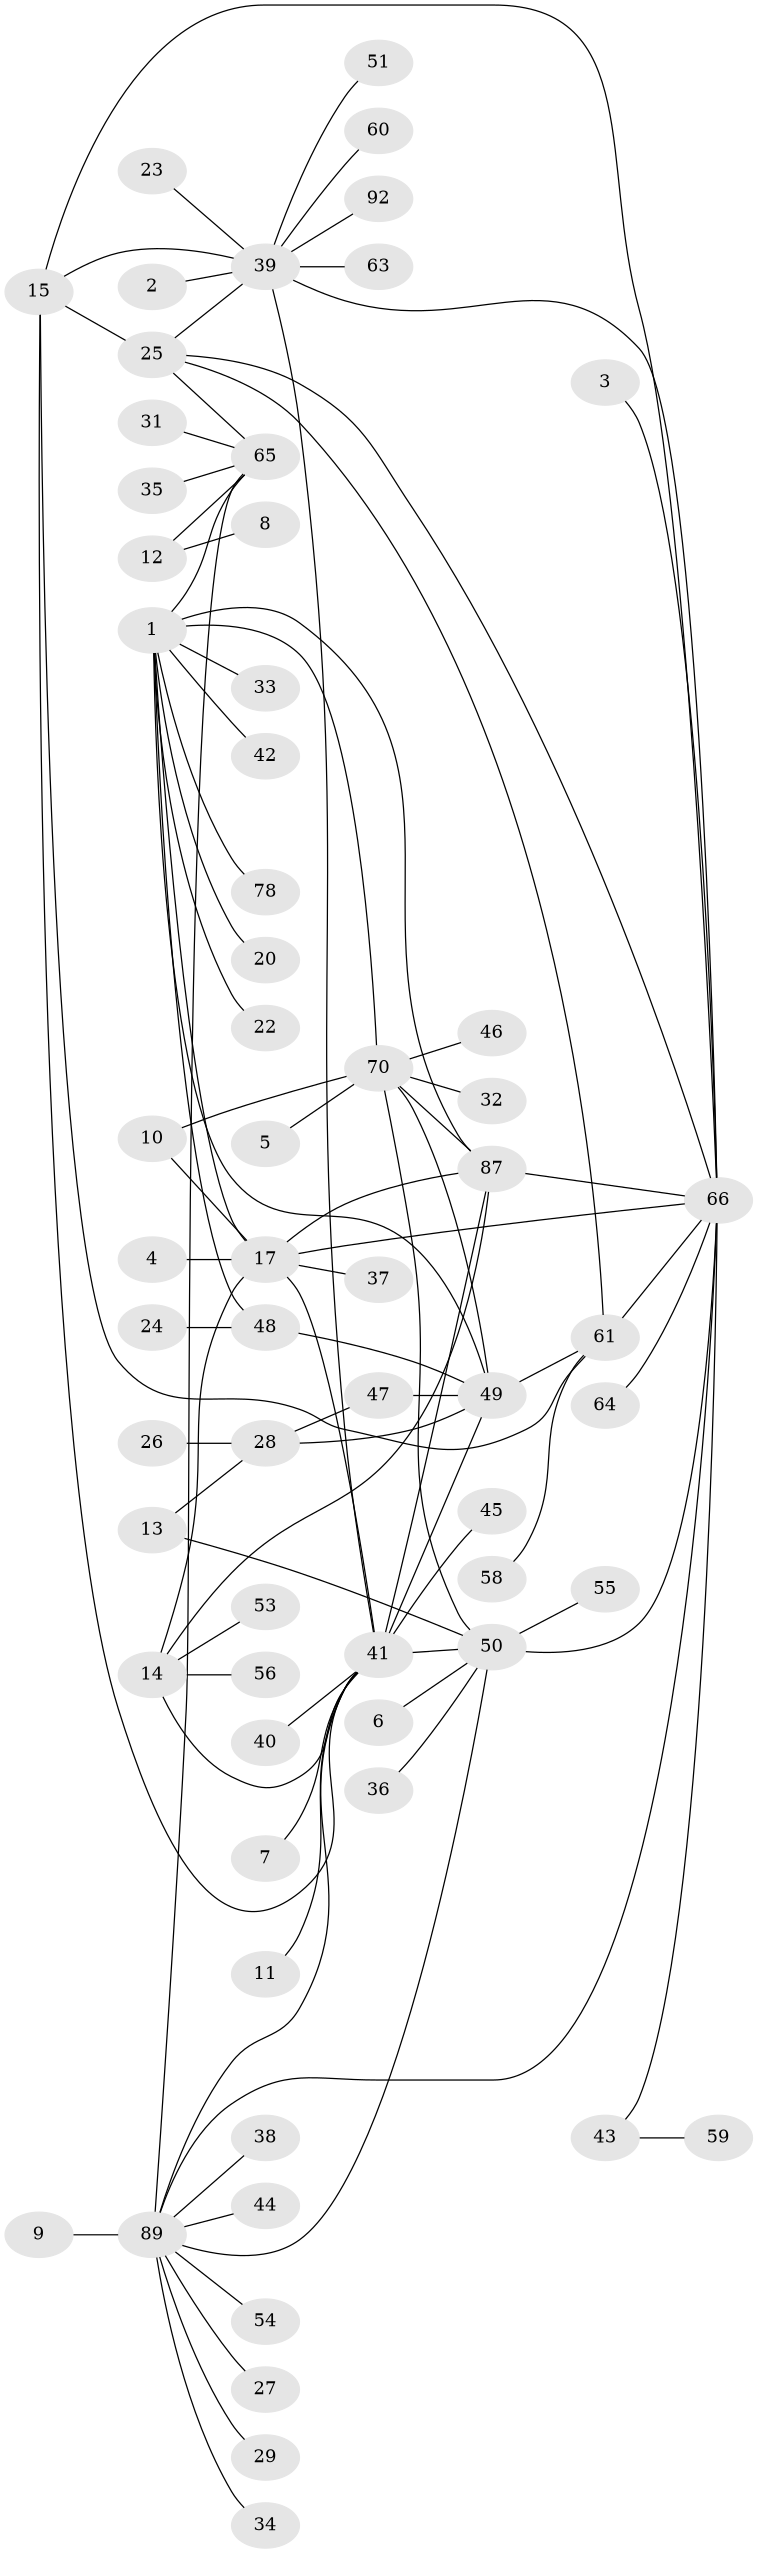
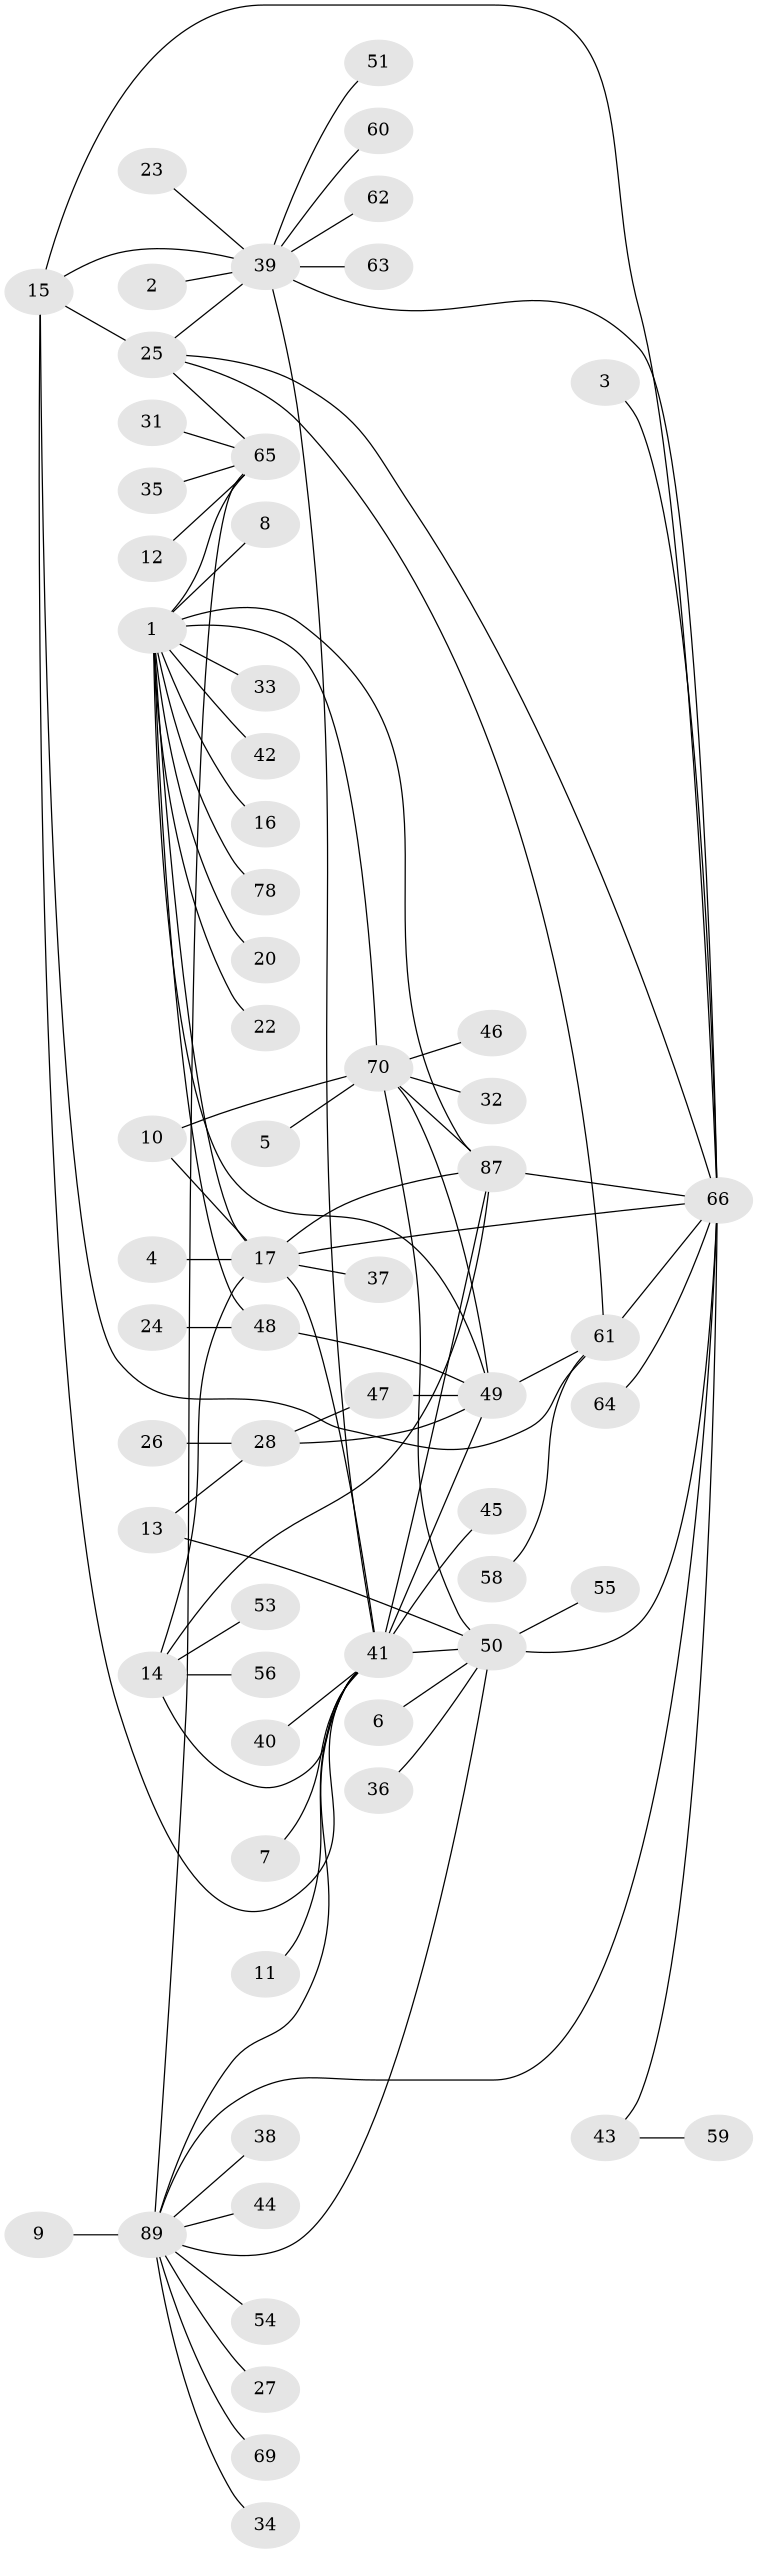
node "92": label "92" -> "62"
edge "8" -- "12": now "8" -- "1"
node "16": added
node "29": label "29" -> "69"
